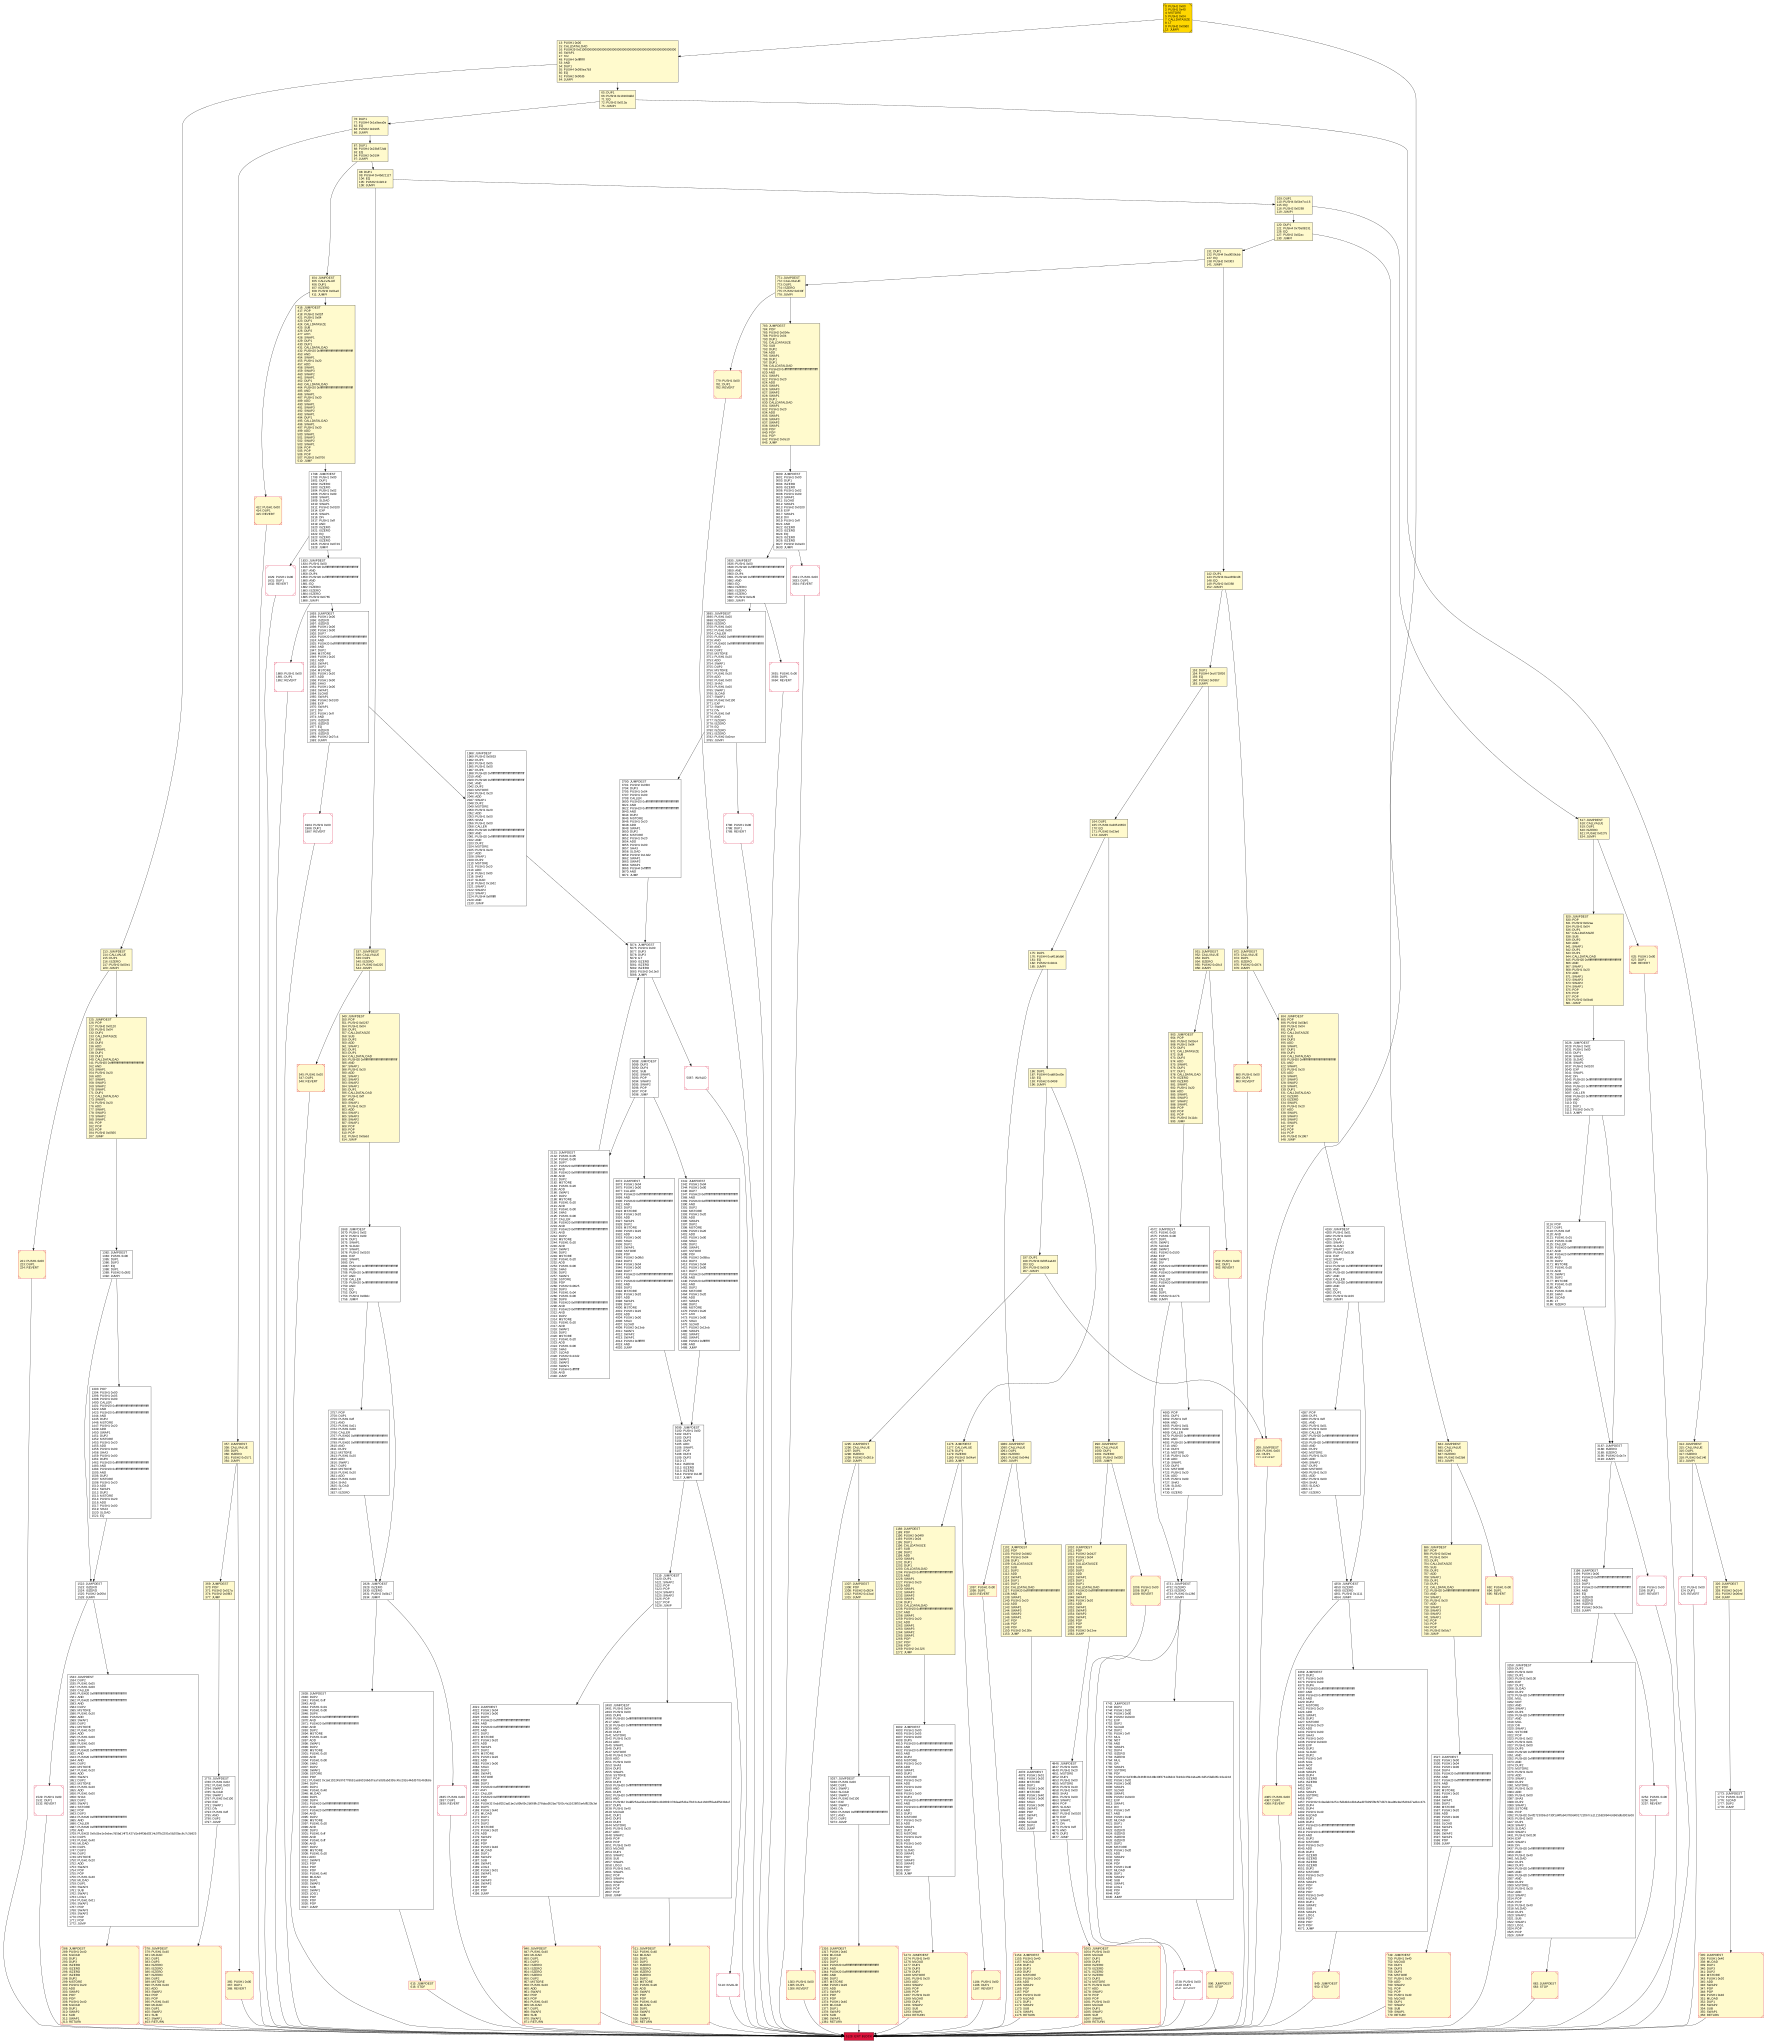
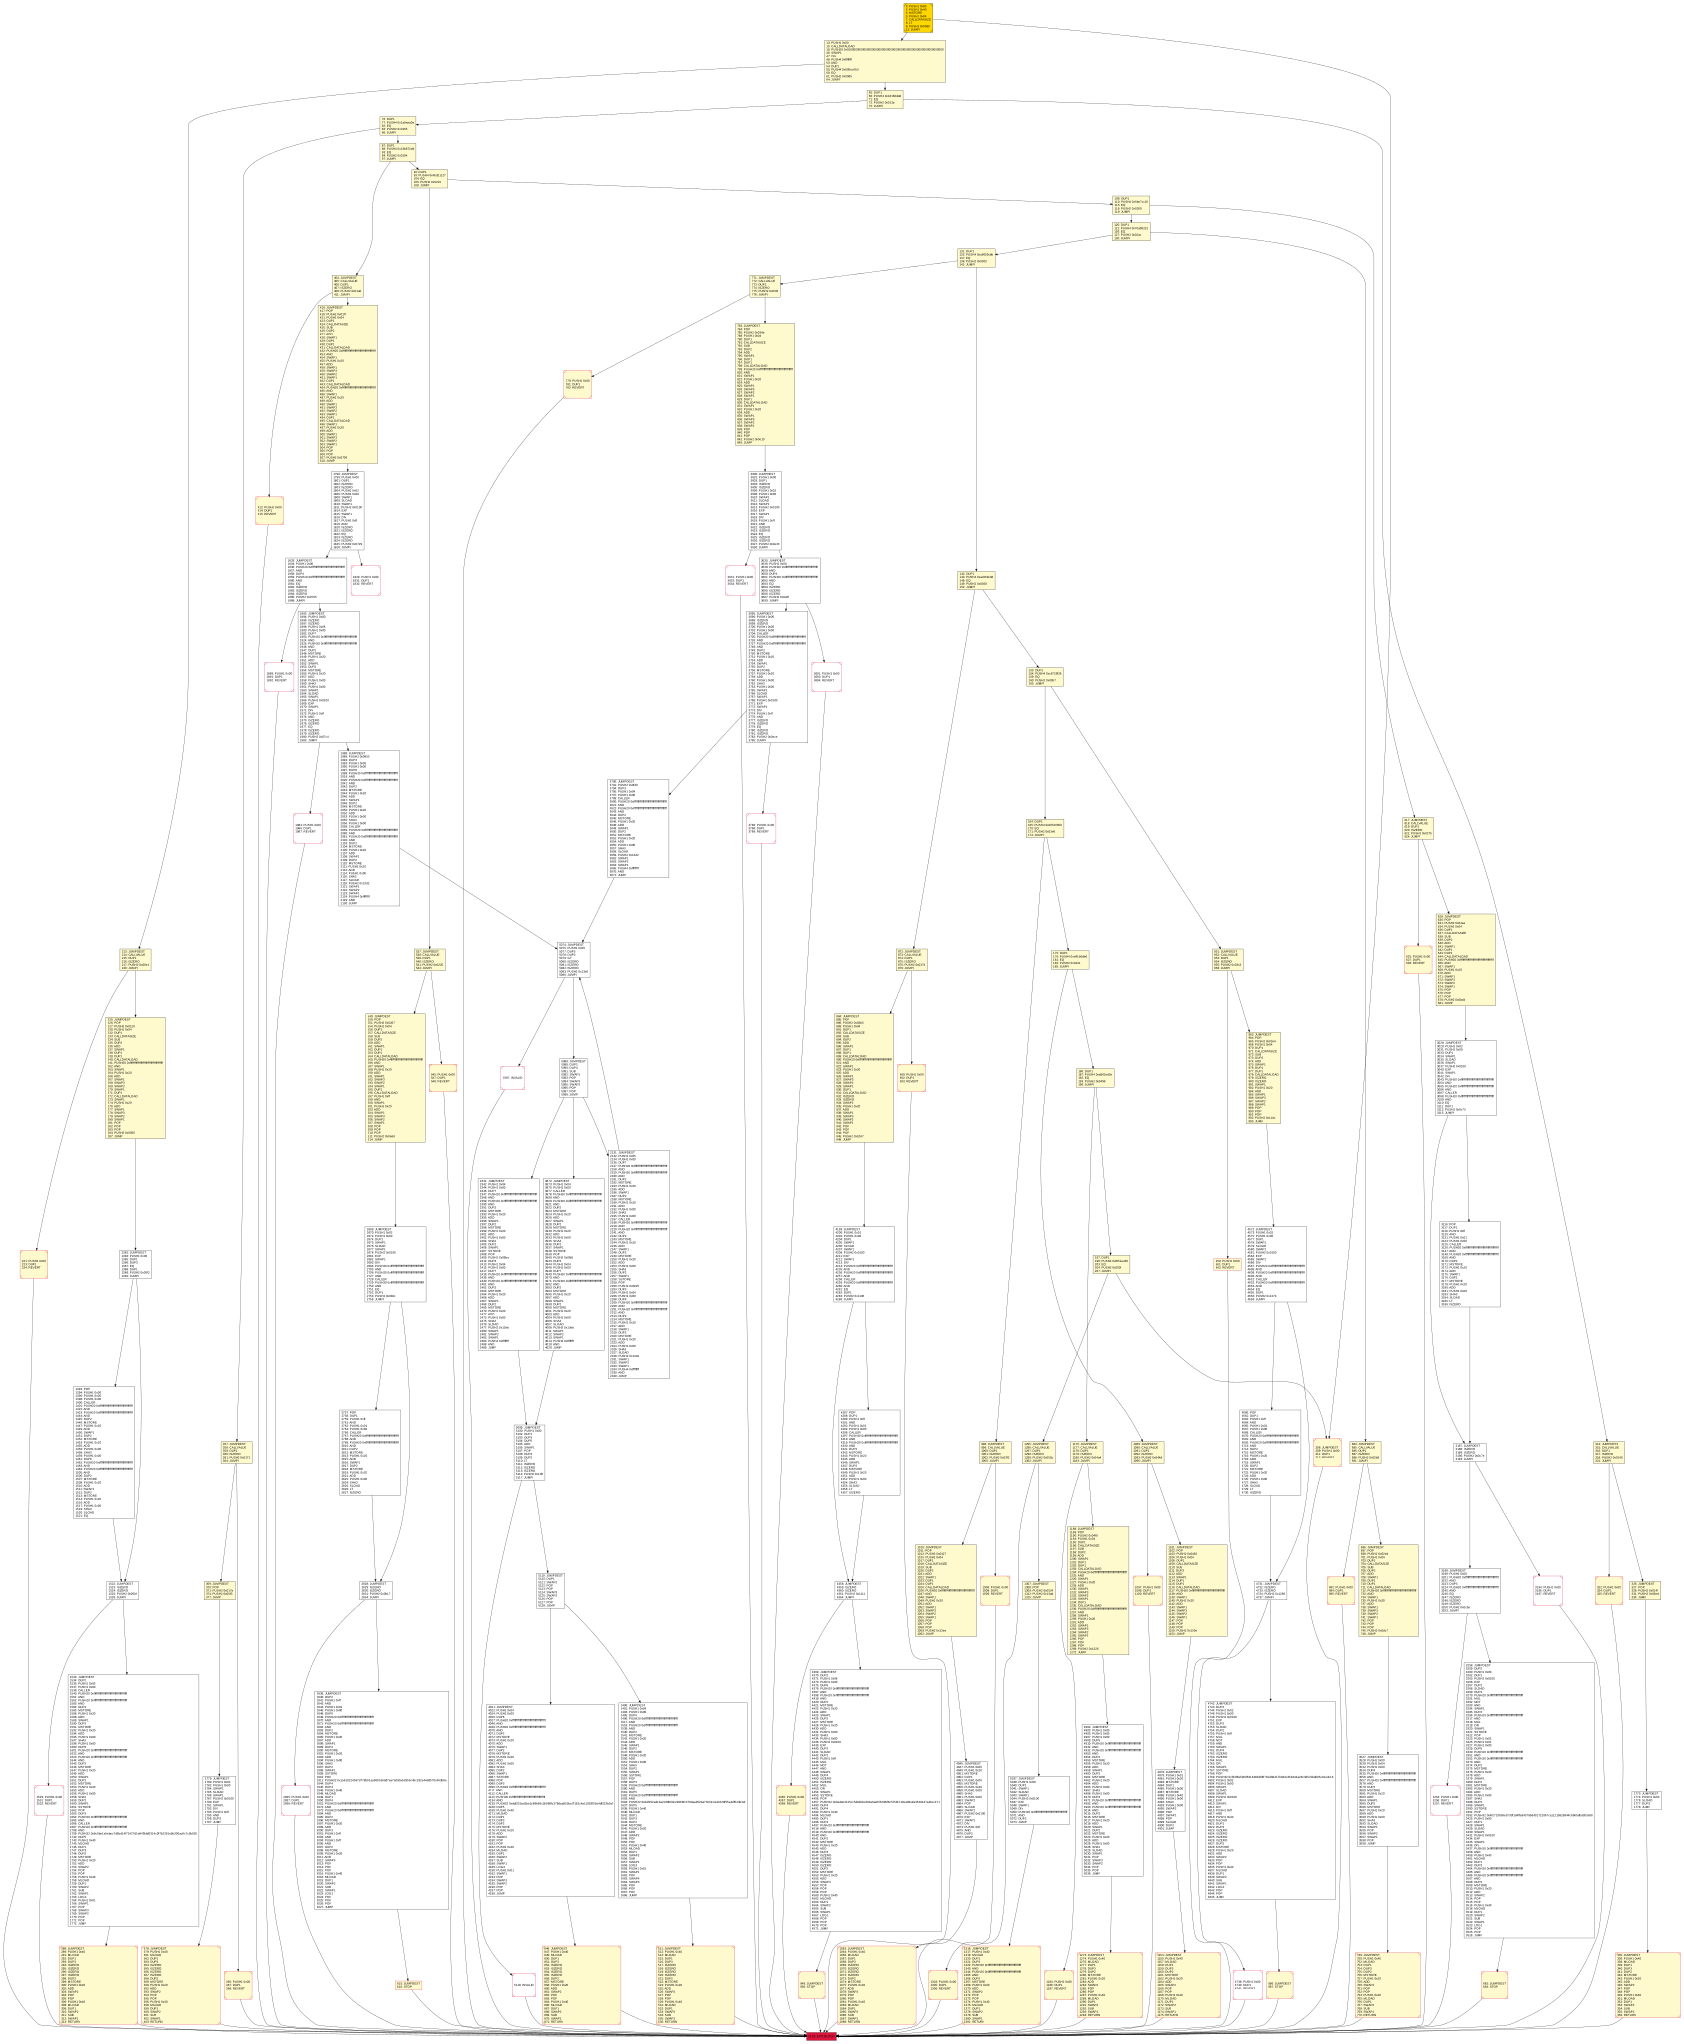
node "959: PUSH1 0x00 961: DUP1 962: REVERT": shape Msquare -> box
node "1097: PUSH1 0x00 1099: DUP1 1100: REVERT": shape box -> Msquare
node "322: PUSH1 0x00 324: DUP1 325: REVERT": fillcolor white -> lemonchiffon
edge "1829: PUSH1 0x00 1831: DUP1 1832: REVERT" -> "5129: EXIT BLOCK": removed
